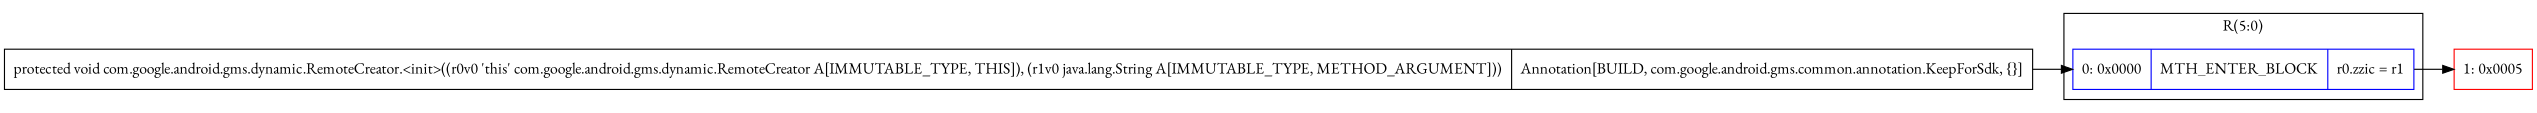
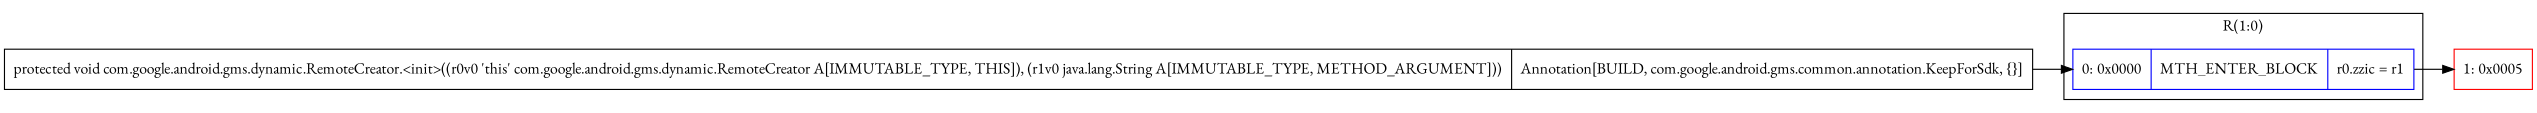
cluster "R(5:0)": label "R(5:0)" -> "R(1:0)"
